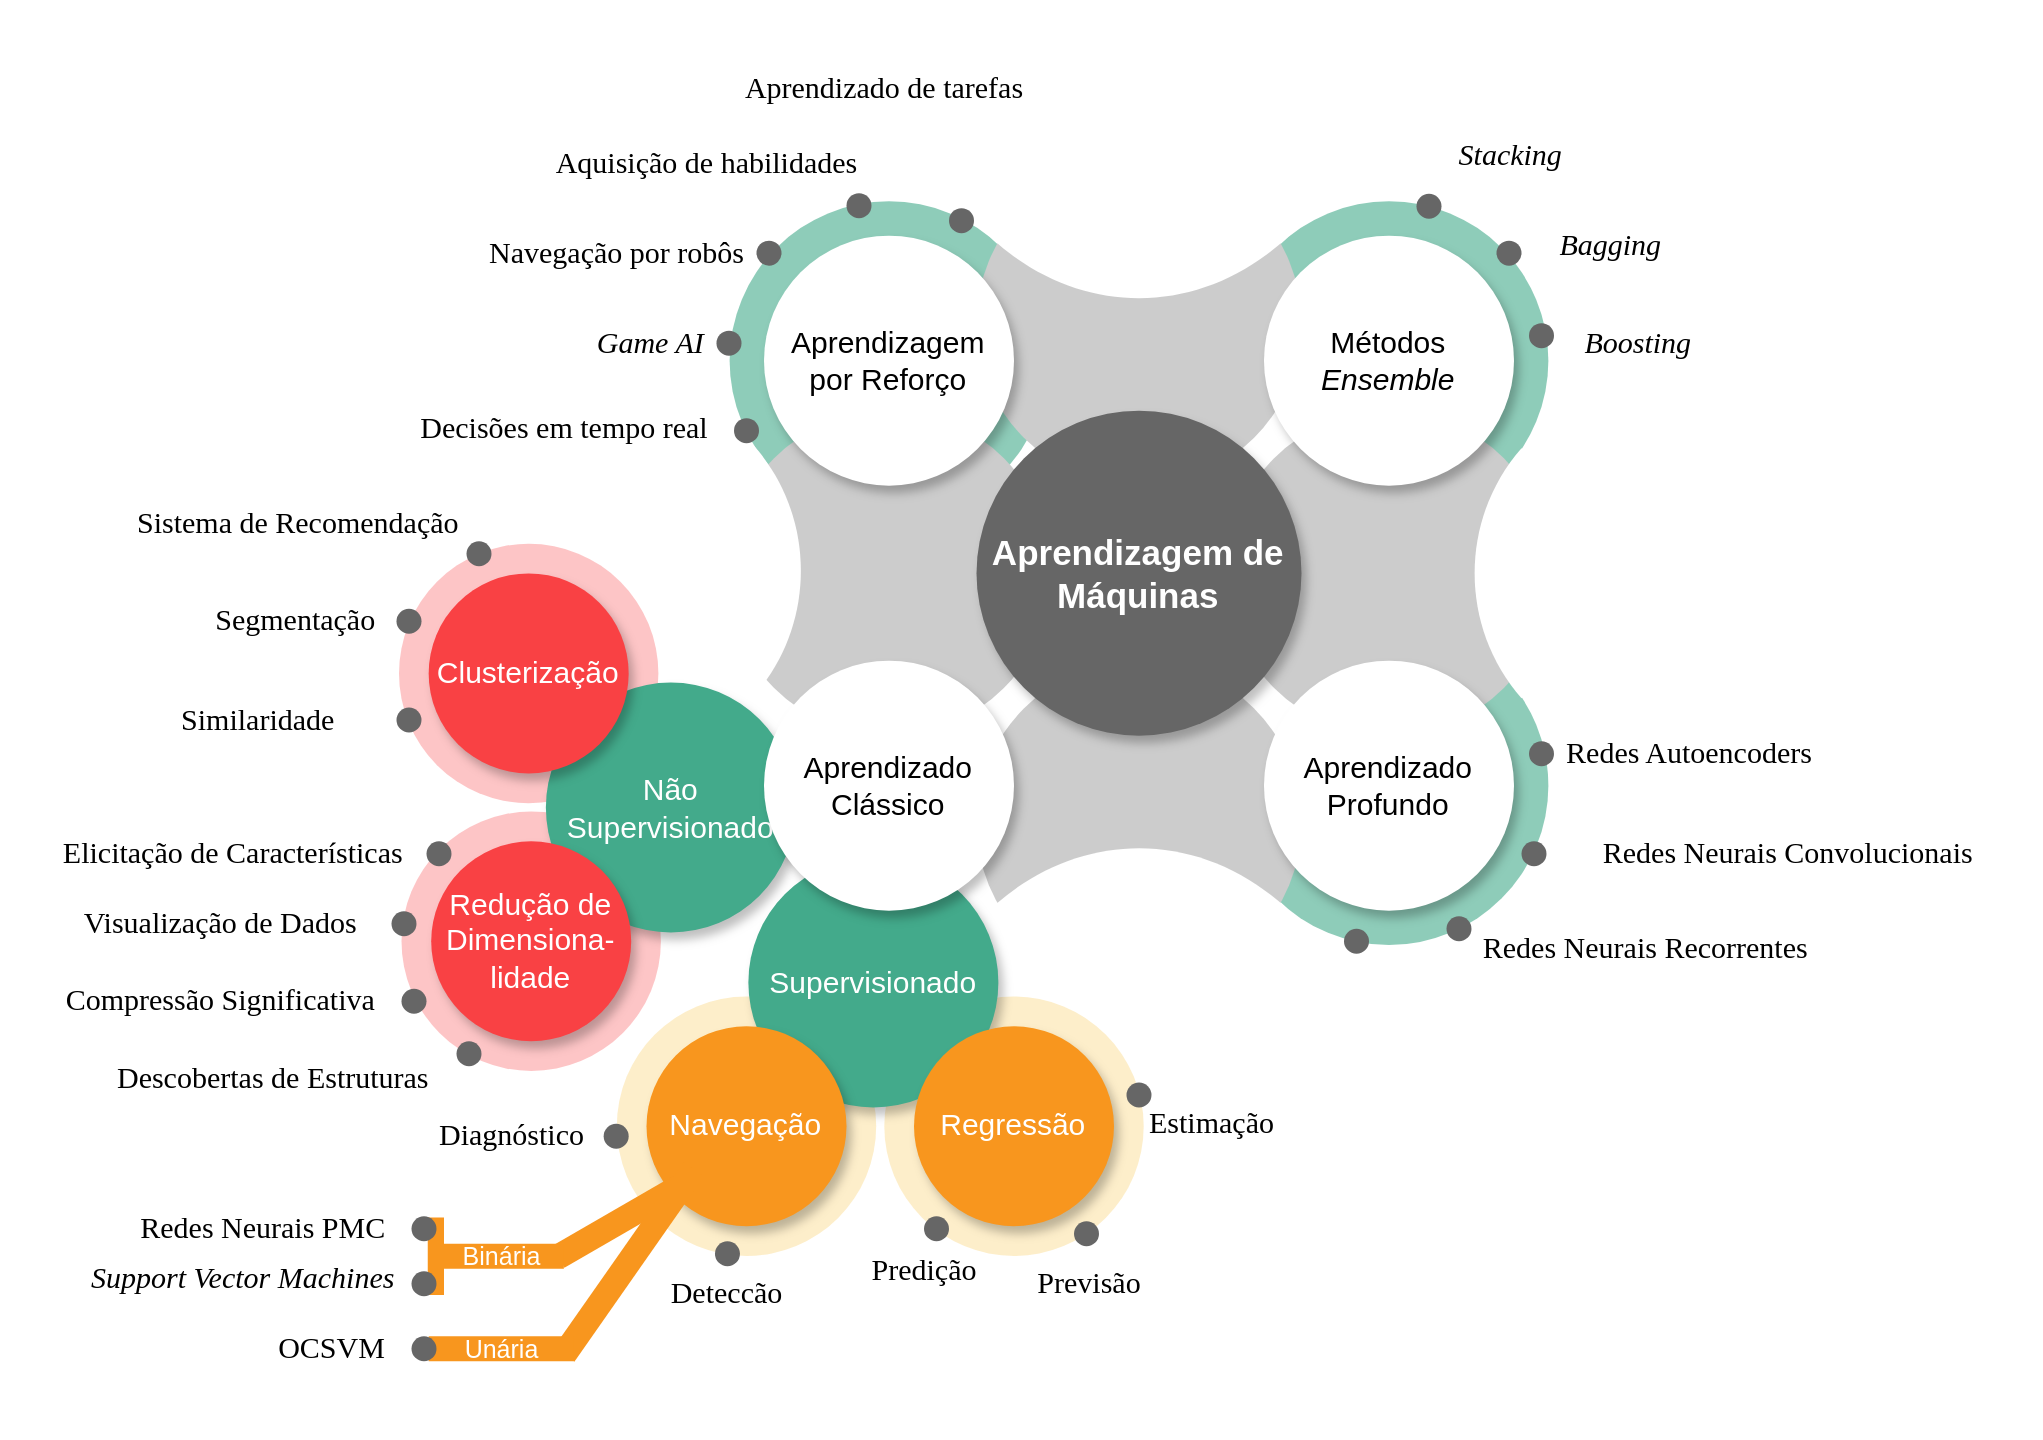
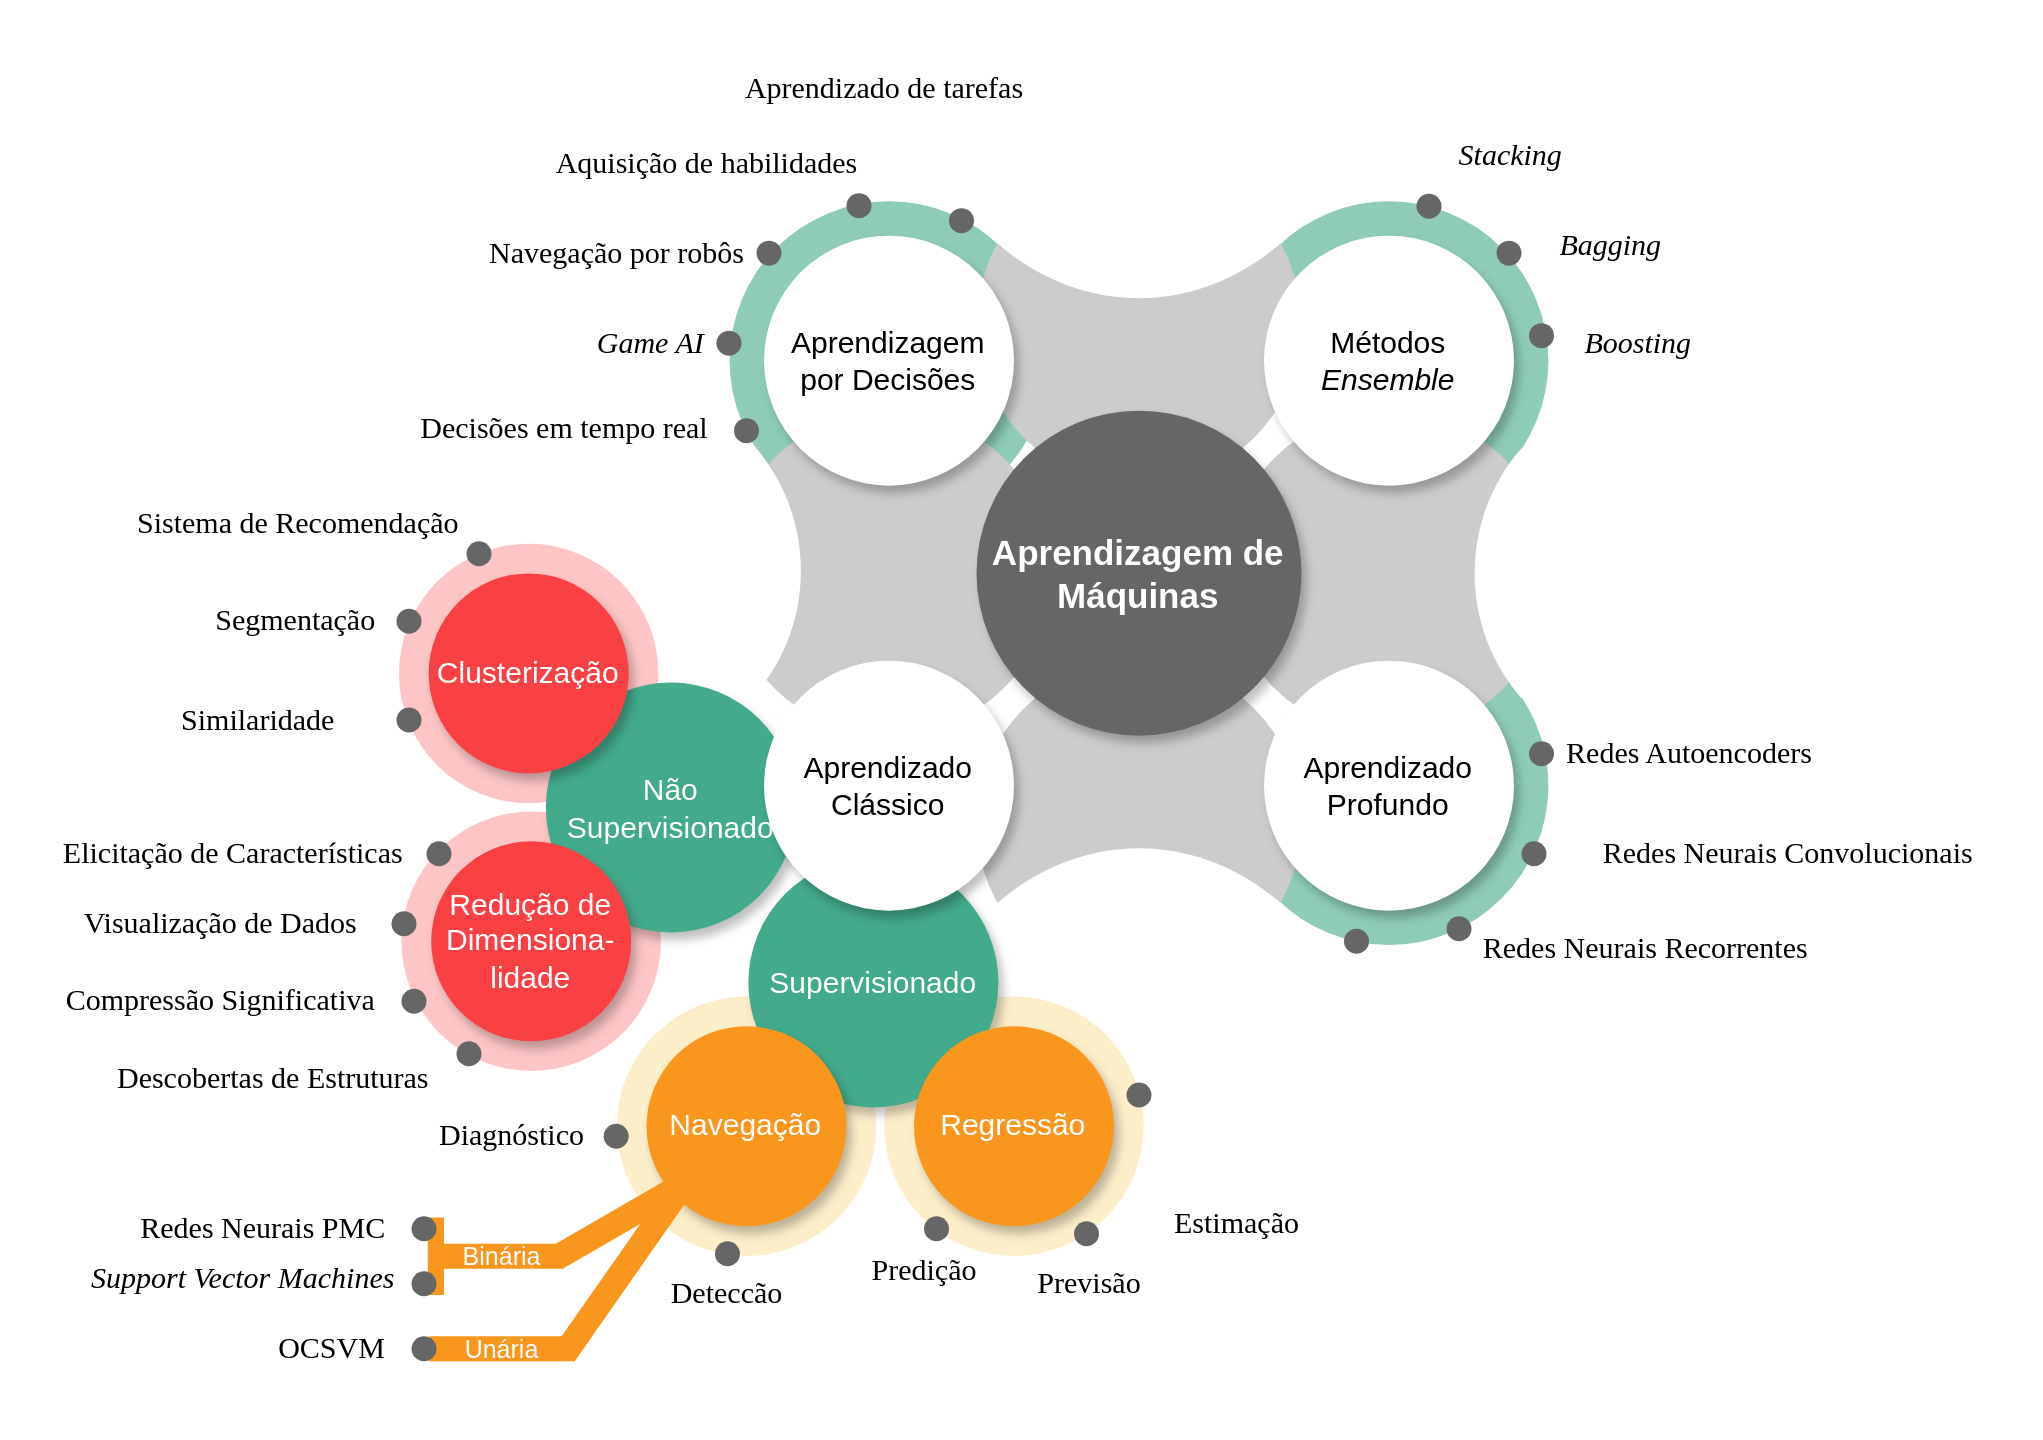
node "Aprendizagem por Reforço": label "Aprendizagem por Reforço" -> "Aprendizagem por Decisões"
node "Estimação": moved (1213, 1123) -> (1238, 1223)
